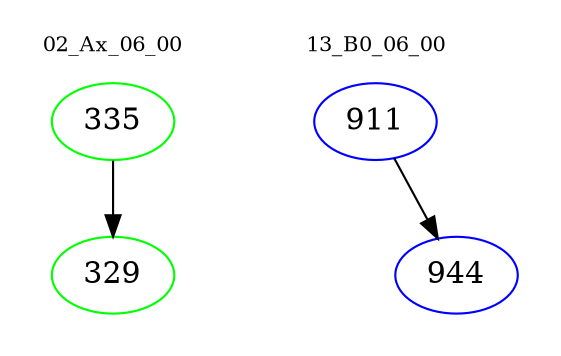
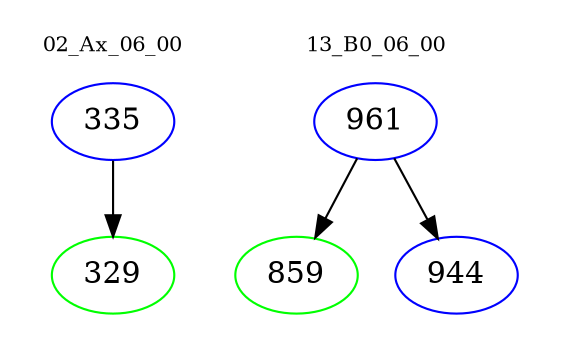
node "335": color green -> blue
node "911": label "911" -> "961"
node "859": added
